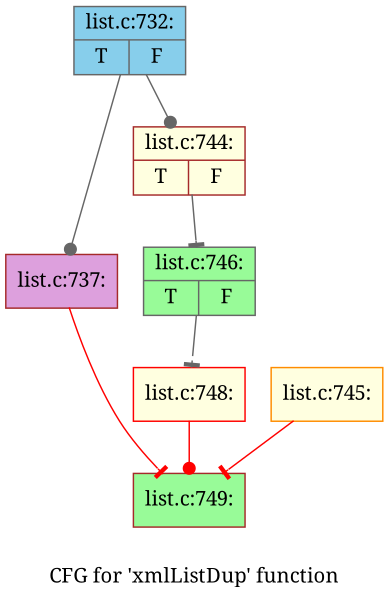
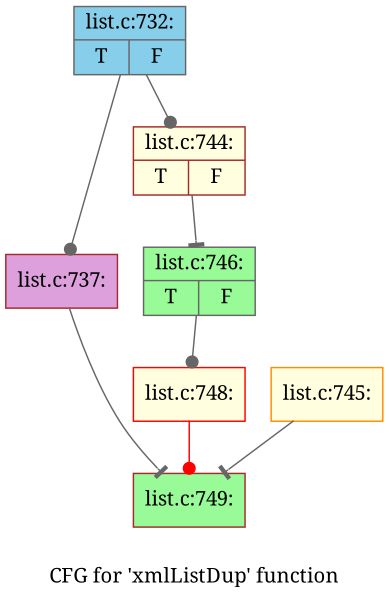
edge "list.c:746:" -> "list.c:748:": arrowhead tee -> dot
edge "list.c:737:" -> "list.c:749:": color red -> gray40
edge "list.c:745:" -> "list.c:749:": color red -> gray40
